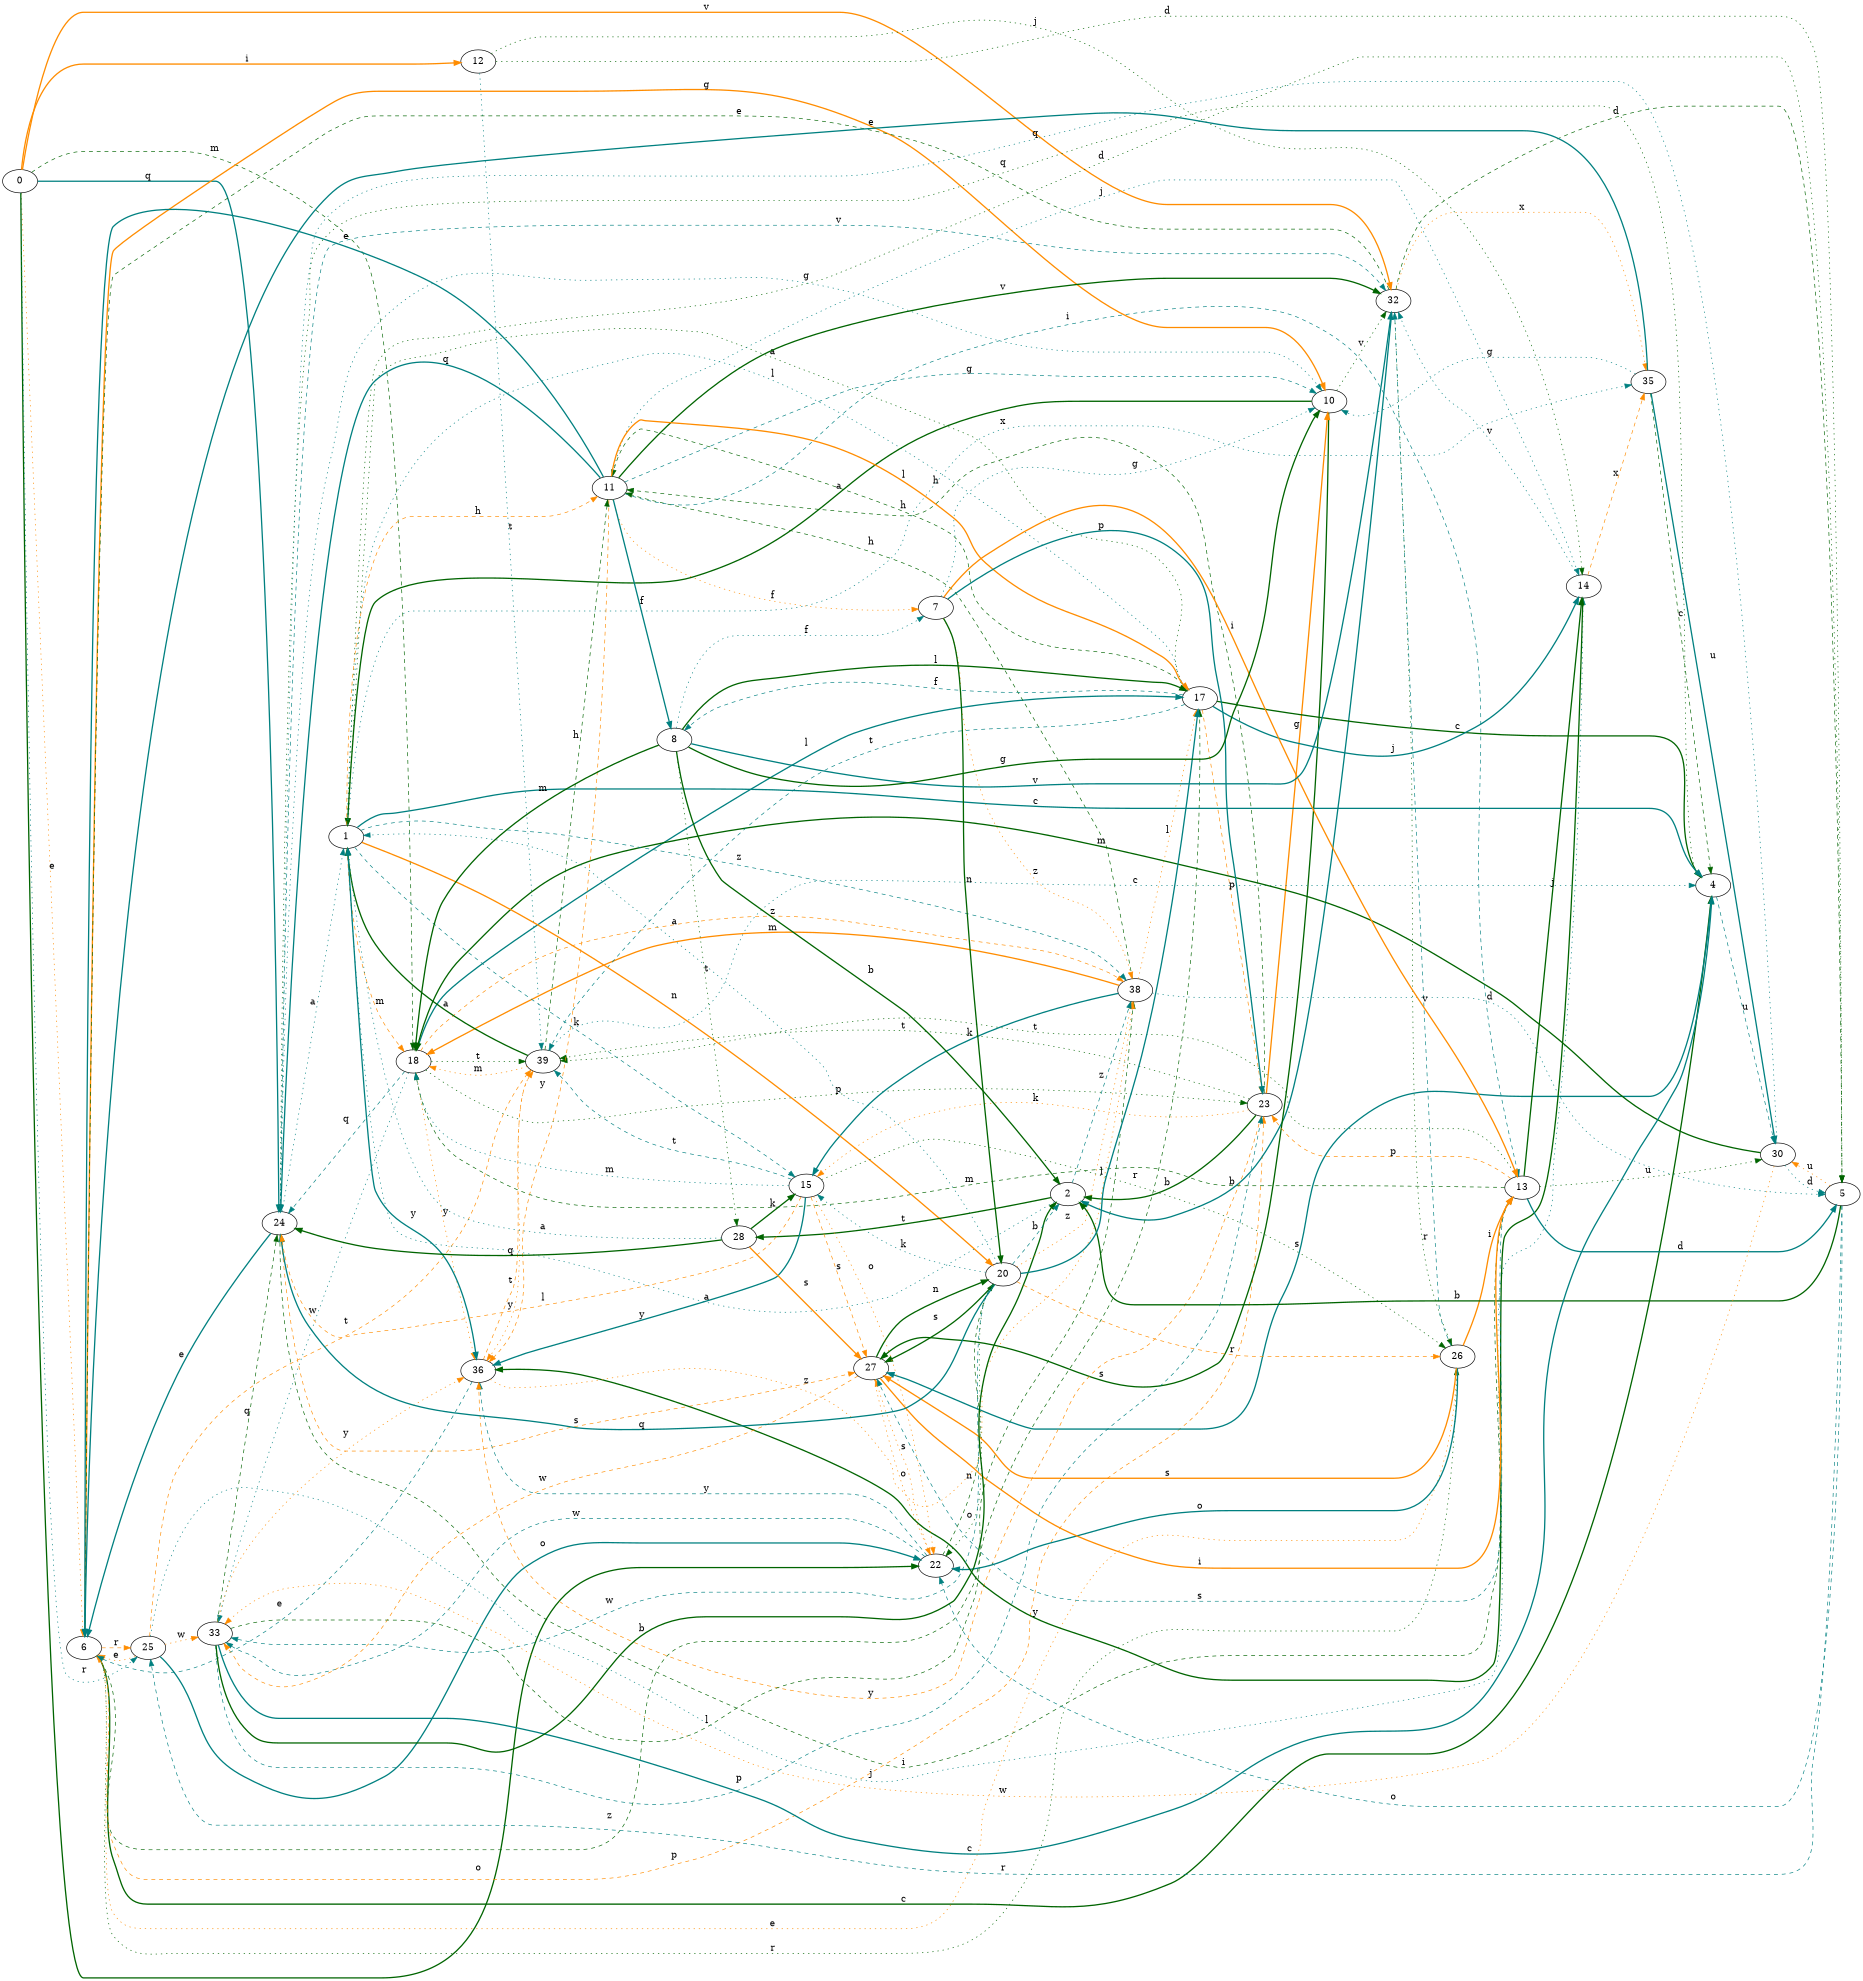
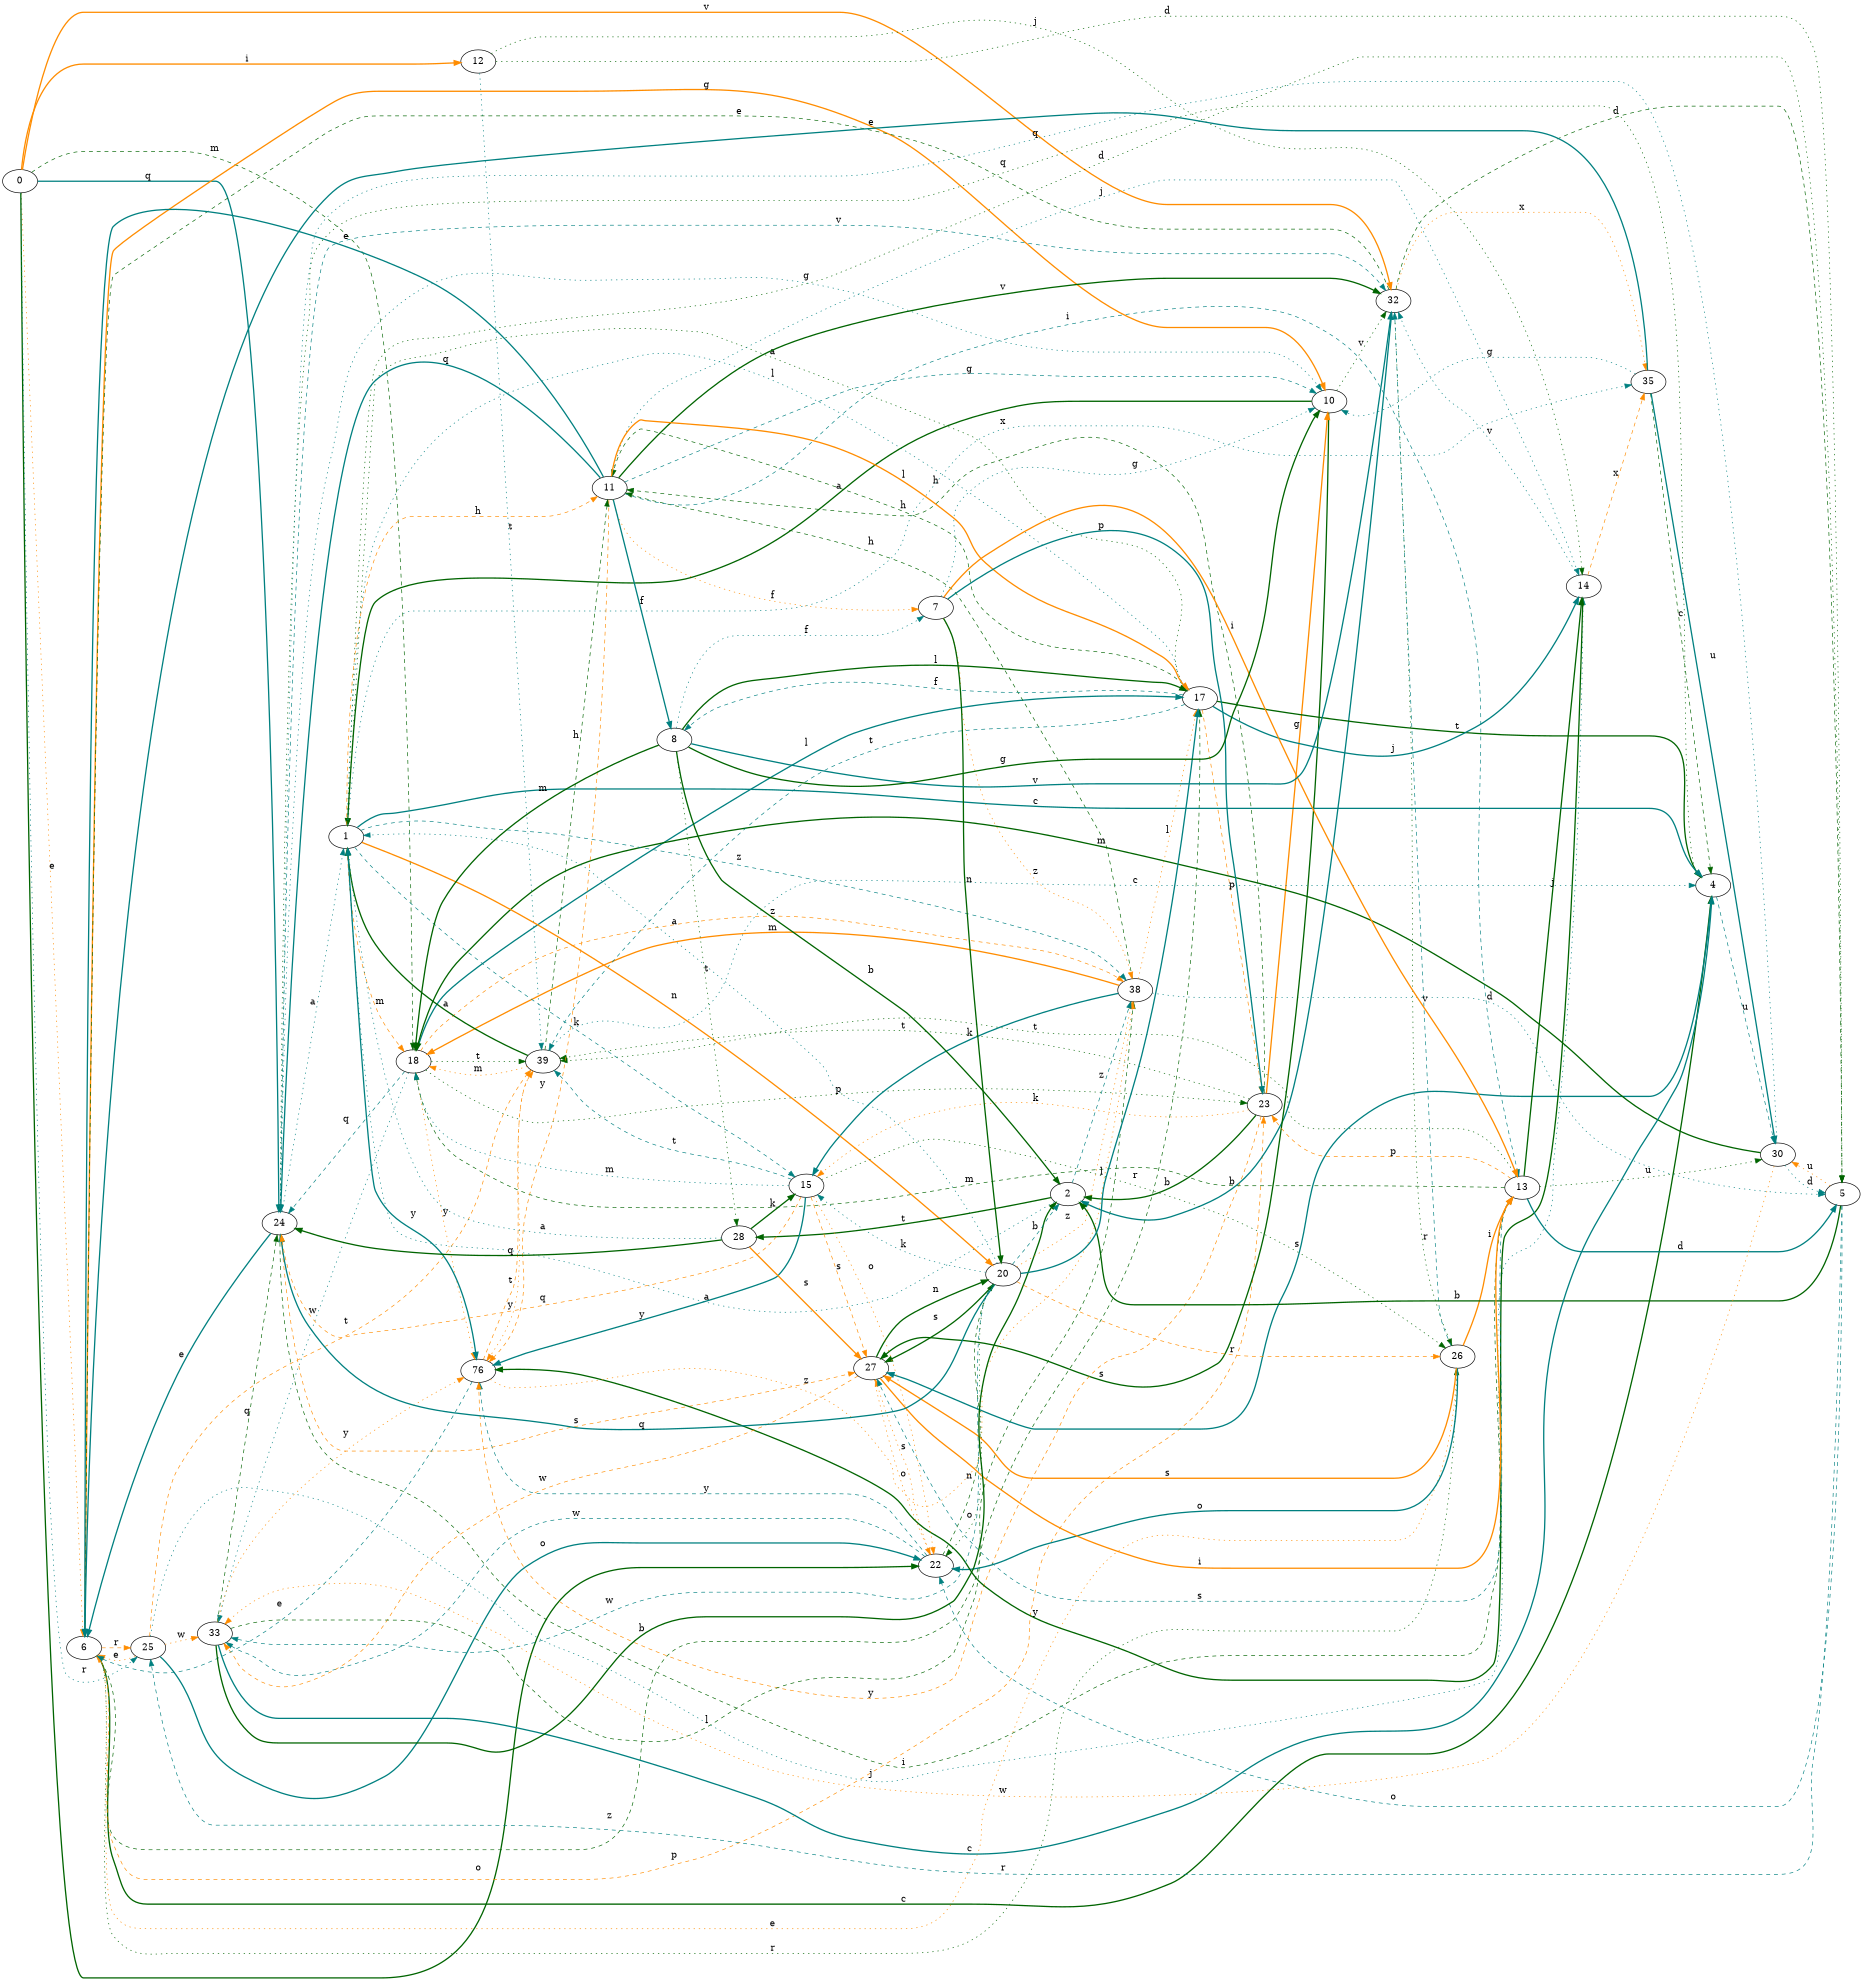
edge "17" -> "4": label "c" -> "t"
edge "15" -> "24": label "l" -> "q"
node "36": label "36" -> "76"
edge "33" -> "23": removed, label "p"
